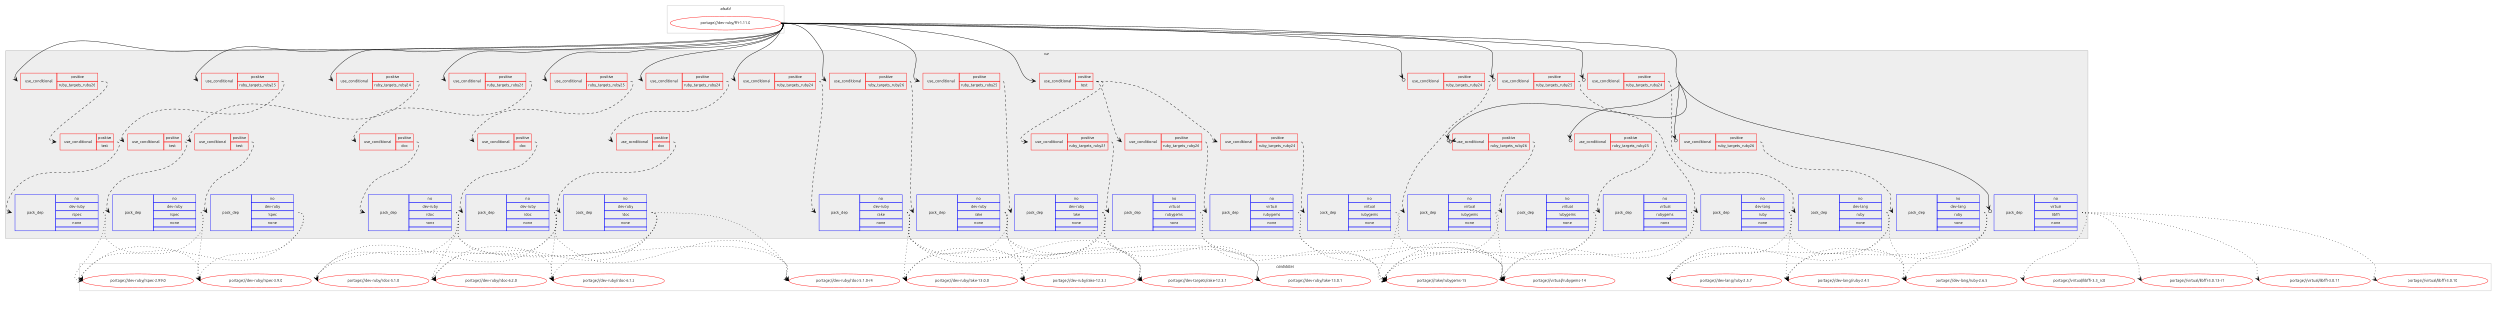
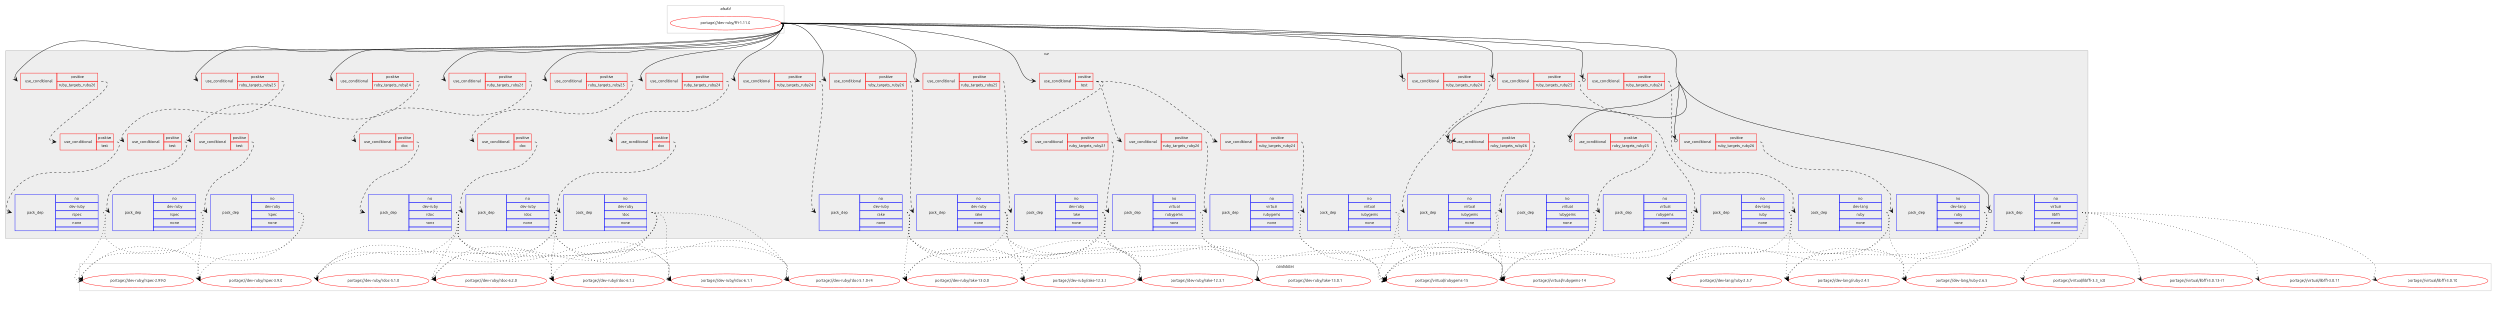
node "portage://dev-ruby/rdoc-6.1.1": added
node "portage://dev-targets/rake-12.3.1": label "portage://dev-targets/rake-12.3.1" -> "portage://dev-ruby/rake-12.3.1"
node "portage://rake/rubygems-15": label "portage://rake/rubygems-15" -> "portage://virtual/rubygems-15"
